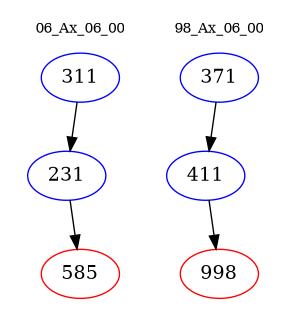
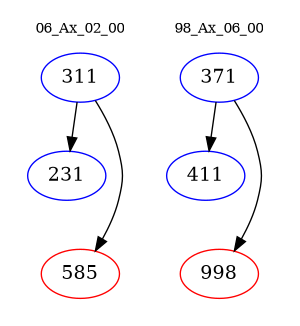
cluster "06_Ax_06_00": label "06_Ax_06_00" -> "06_Ax_02_00"
edge "231" -> "585": now "311" -> "585"
edge "411" -> "998": now "371" -> "998"
